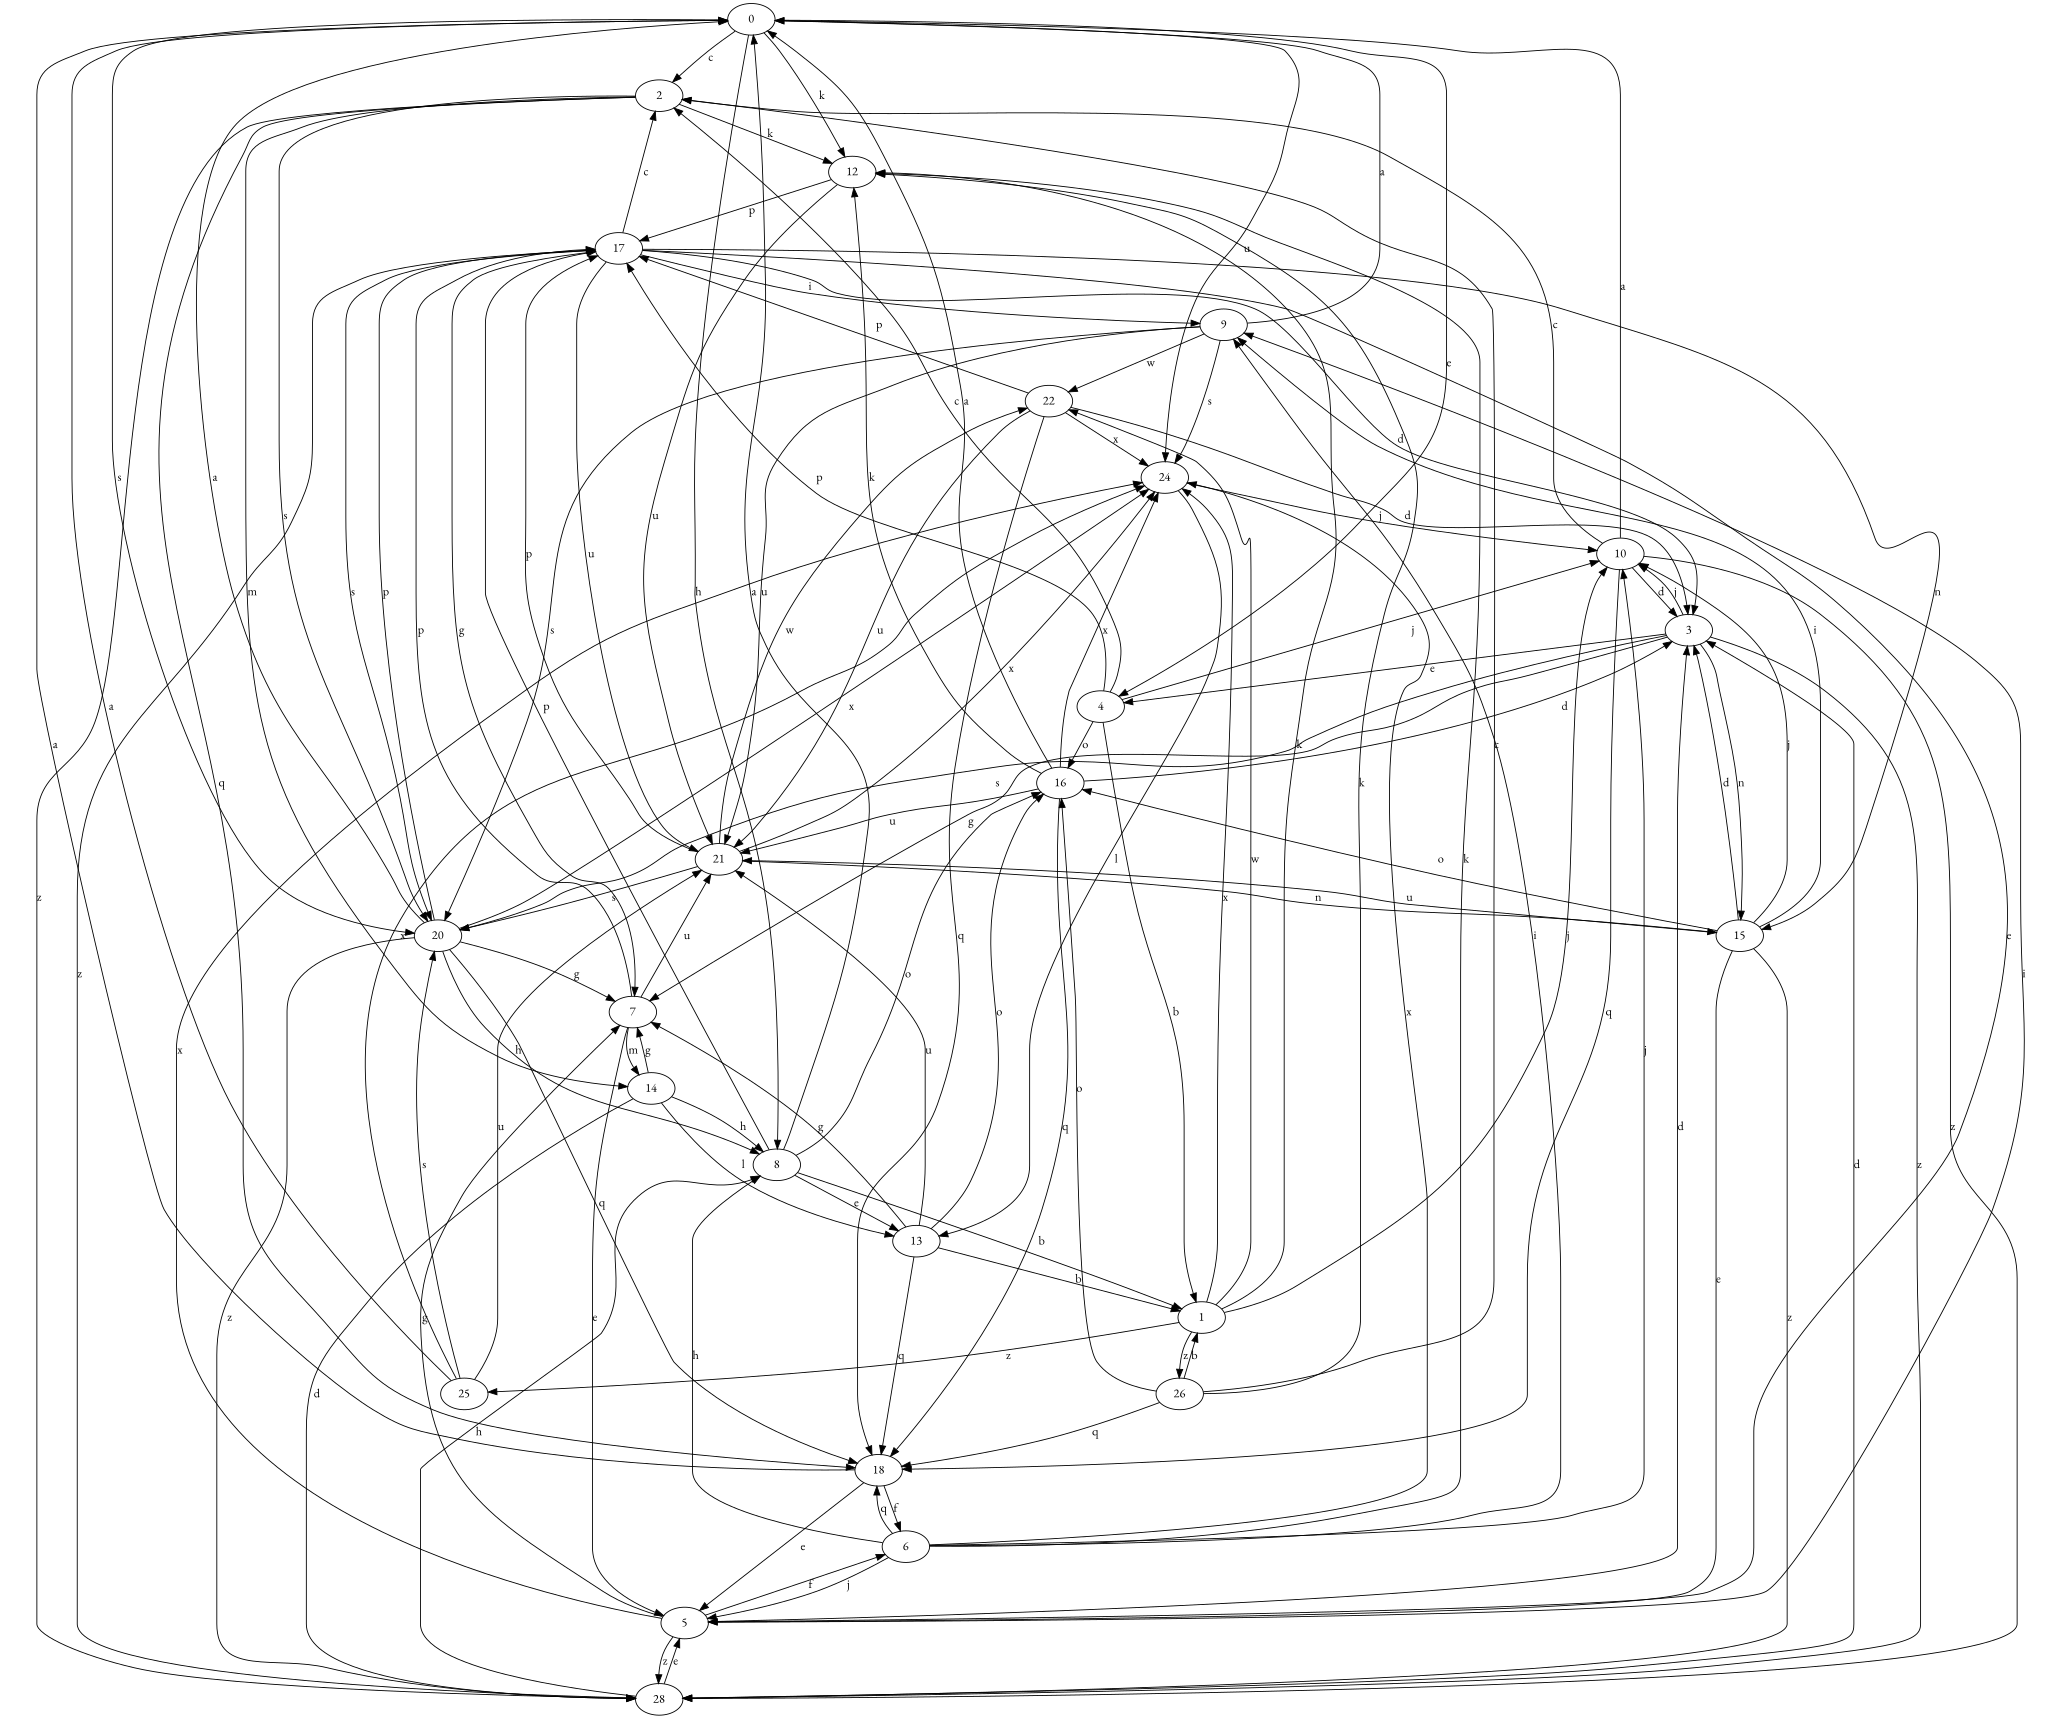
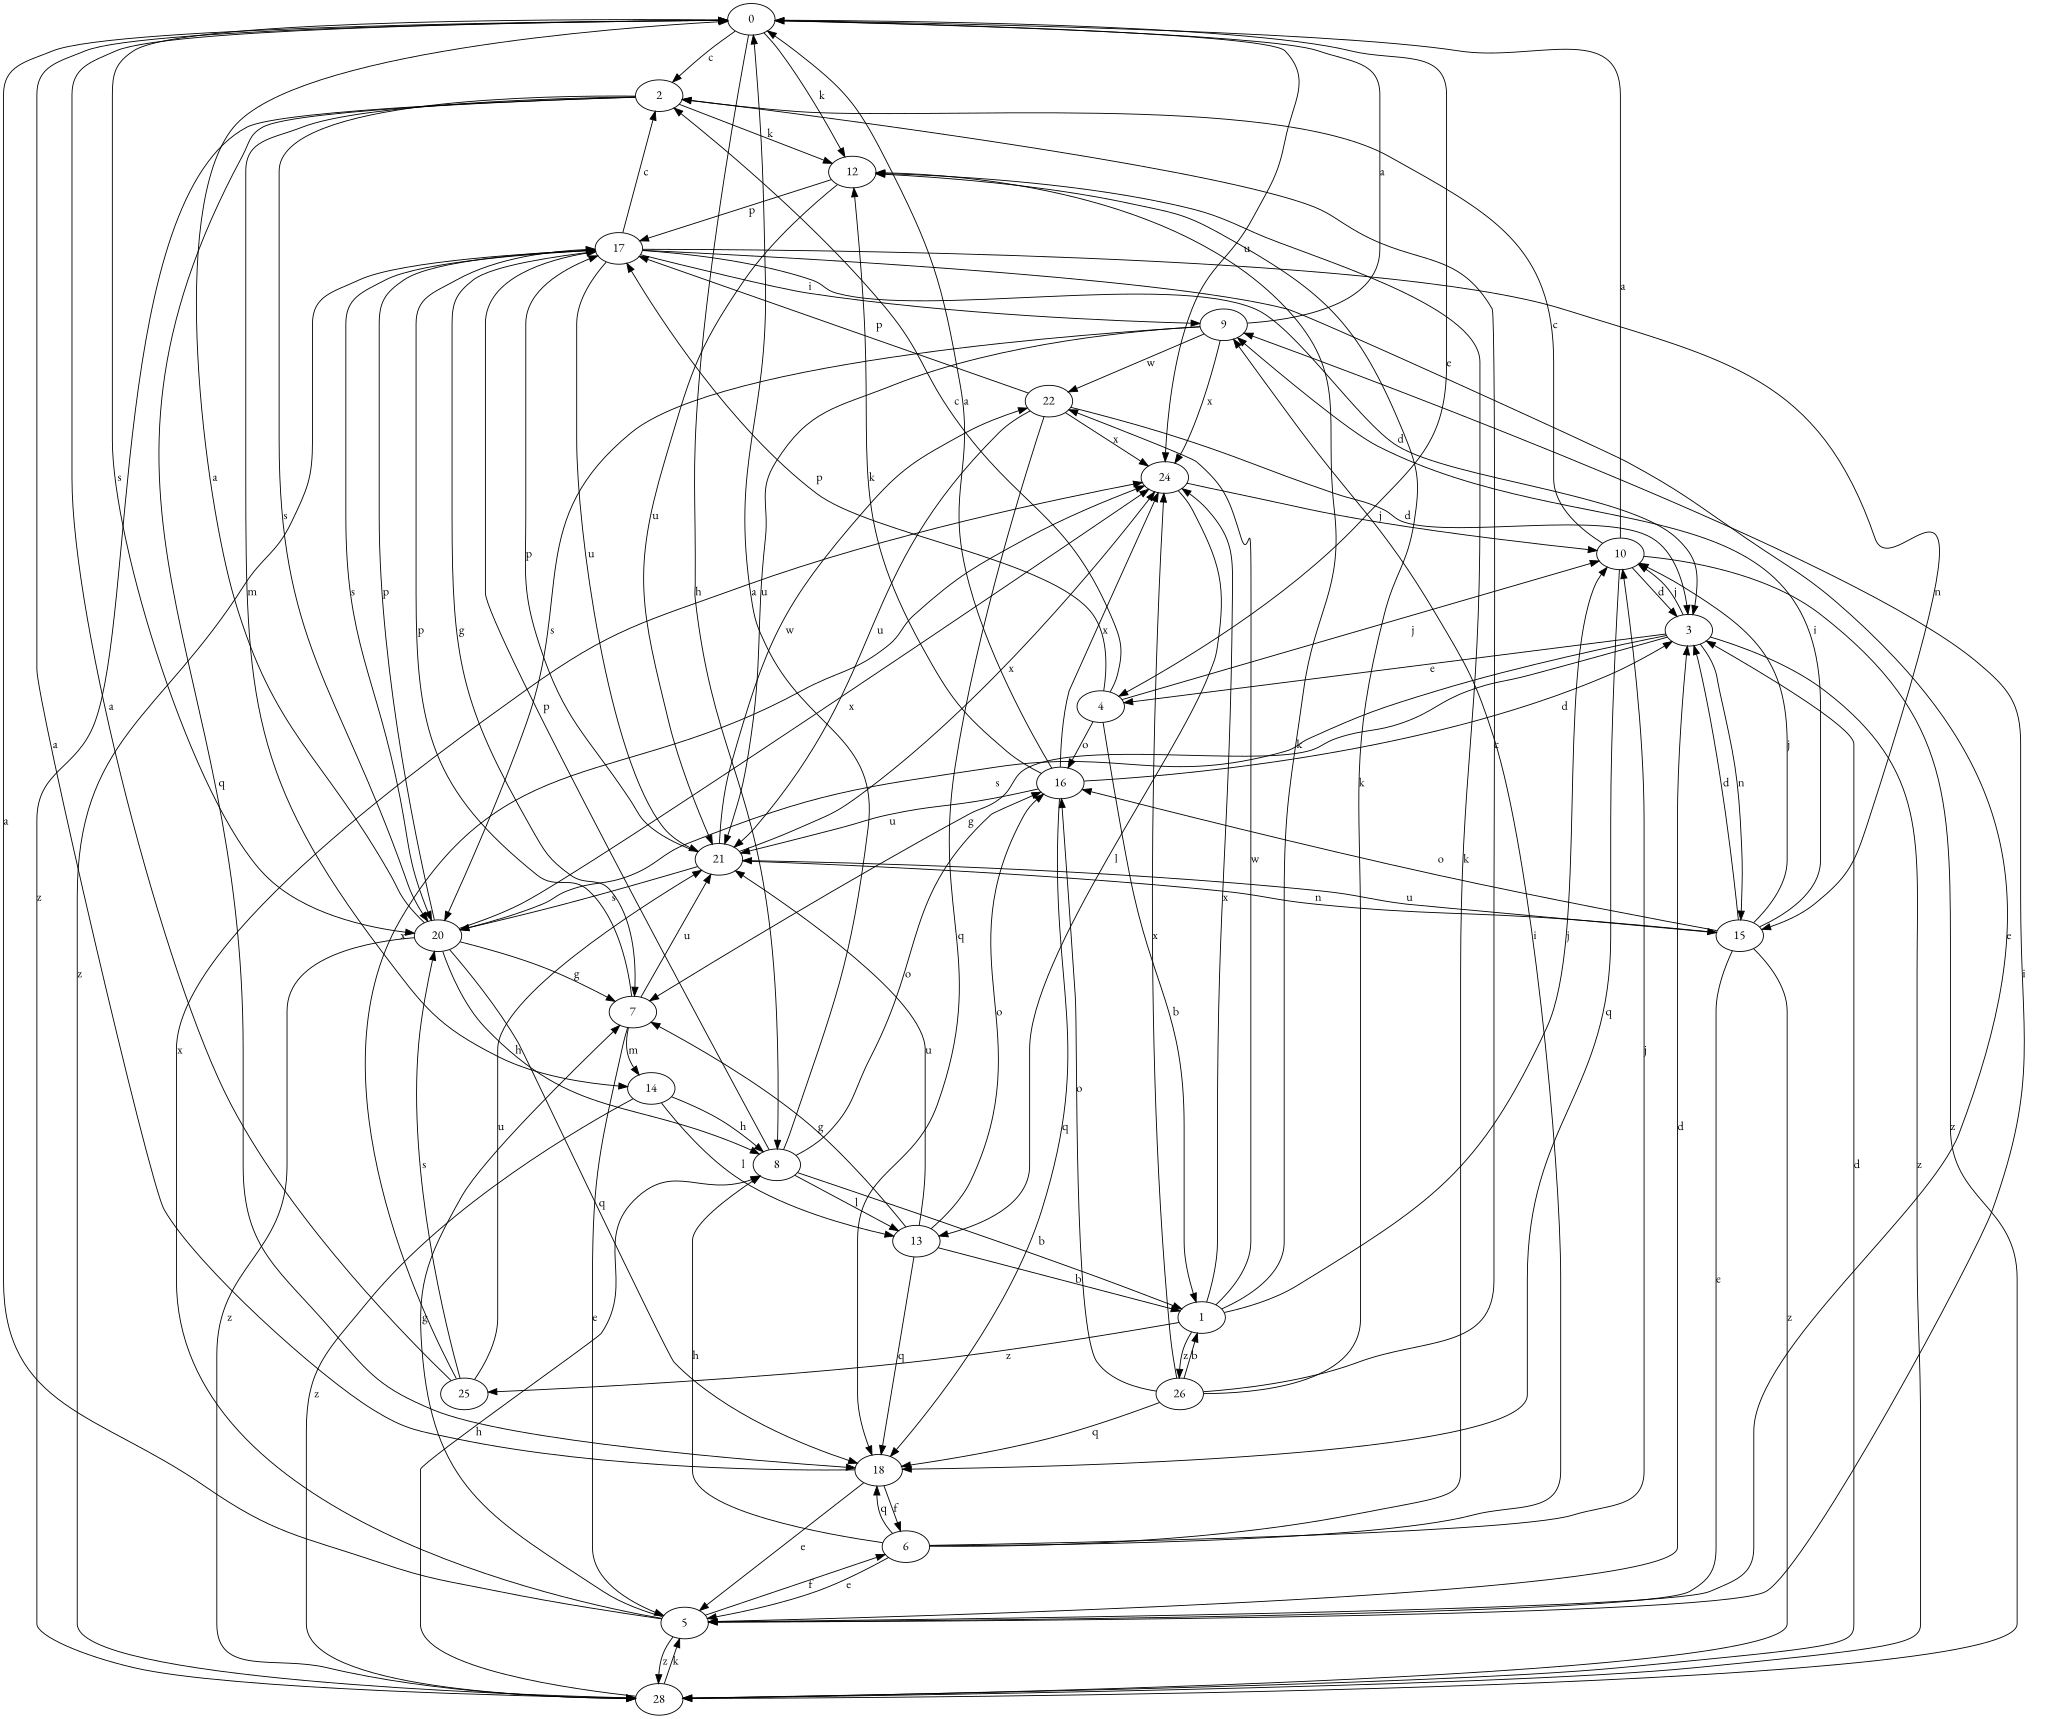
edge "9" -> "24": label "s" -> "x"
edge "5" -> "0": added, label "a"
edge "14" -> "7": removed, label "g"
edge "6" -> "24": now "26" -> "24"
edge "8" -> "13": label "e" -> "l"
edge "14" -> "28": label "d" -> "z"
edge "6" -> "5": label "j" -> "e"
edge "28" -> "5": label "e" -> "k"
